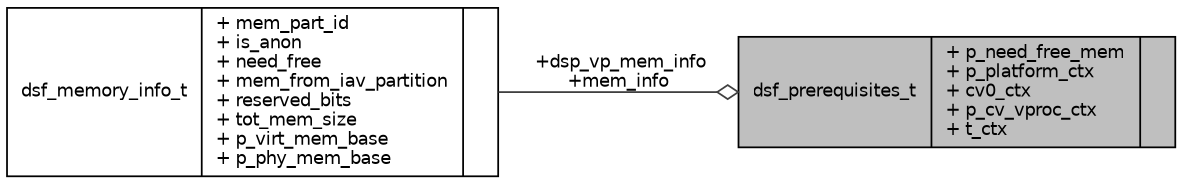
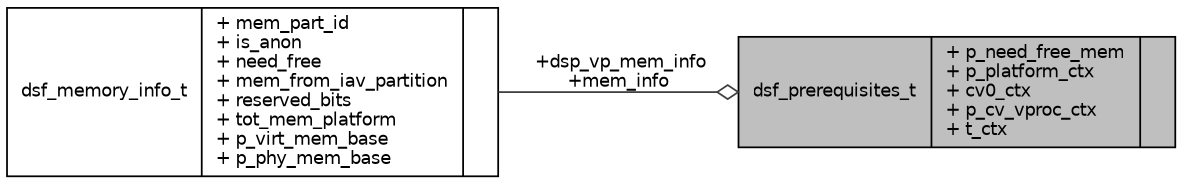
node "dsf_memory_info_t": text "+ tot_mem_size" -> "+ tot_mem_platform"
